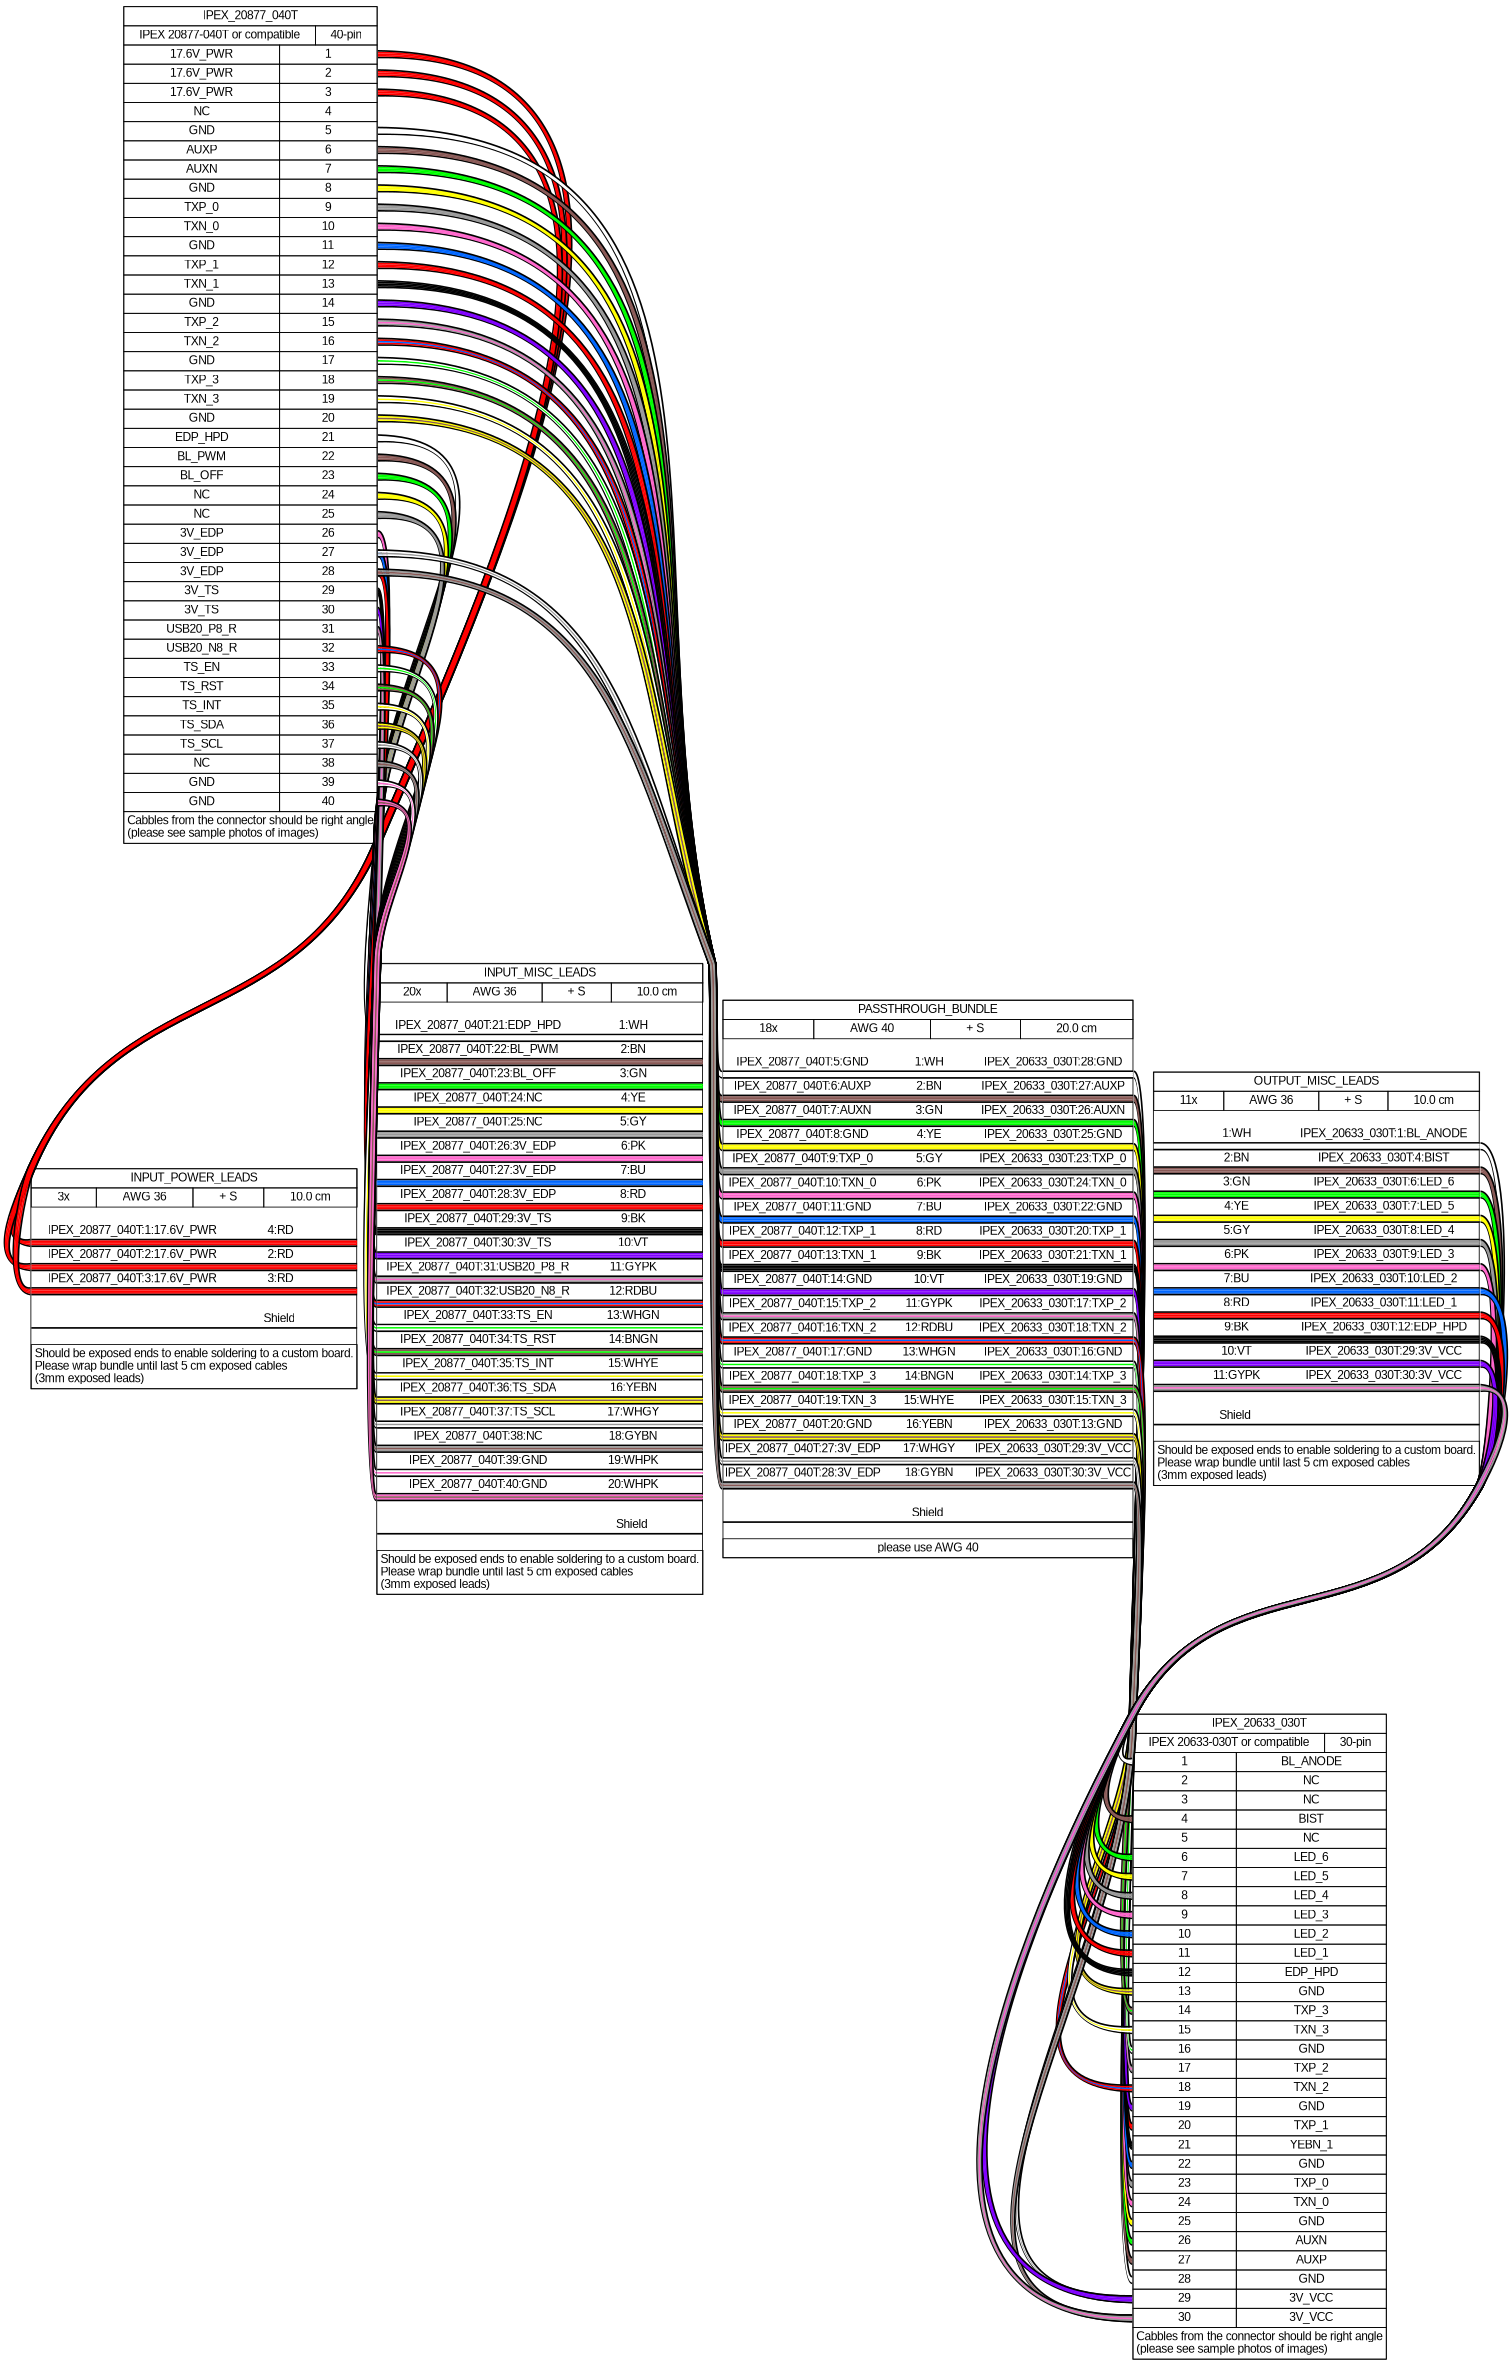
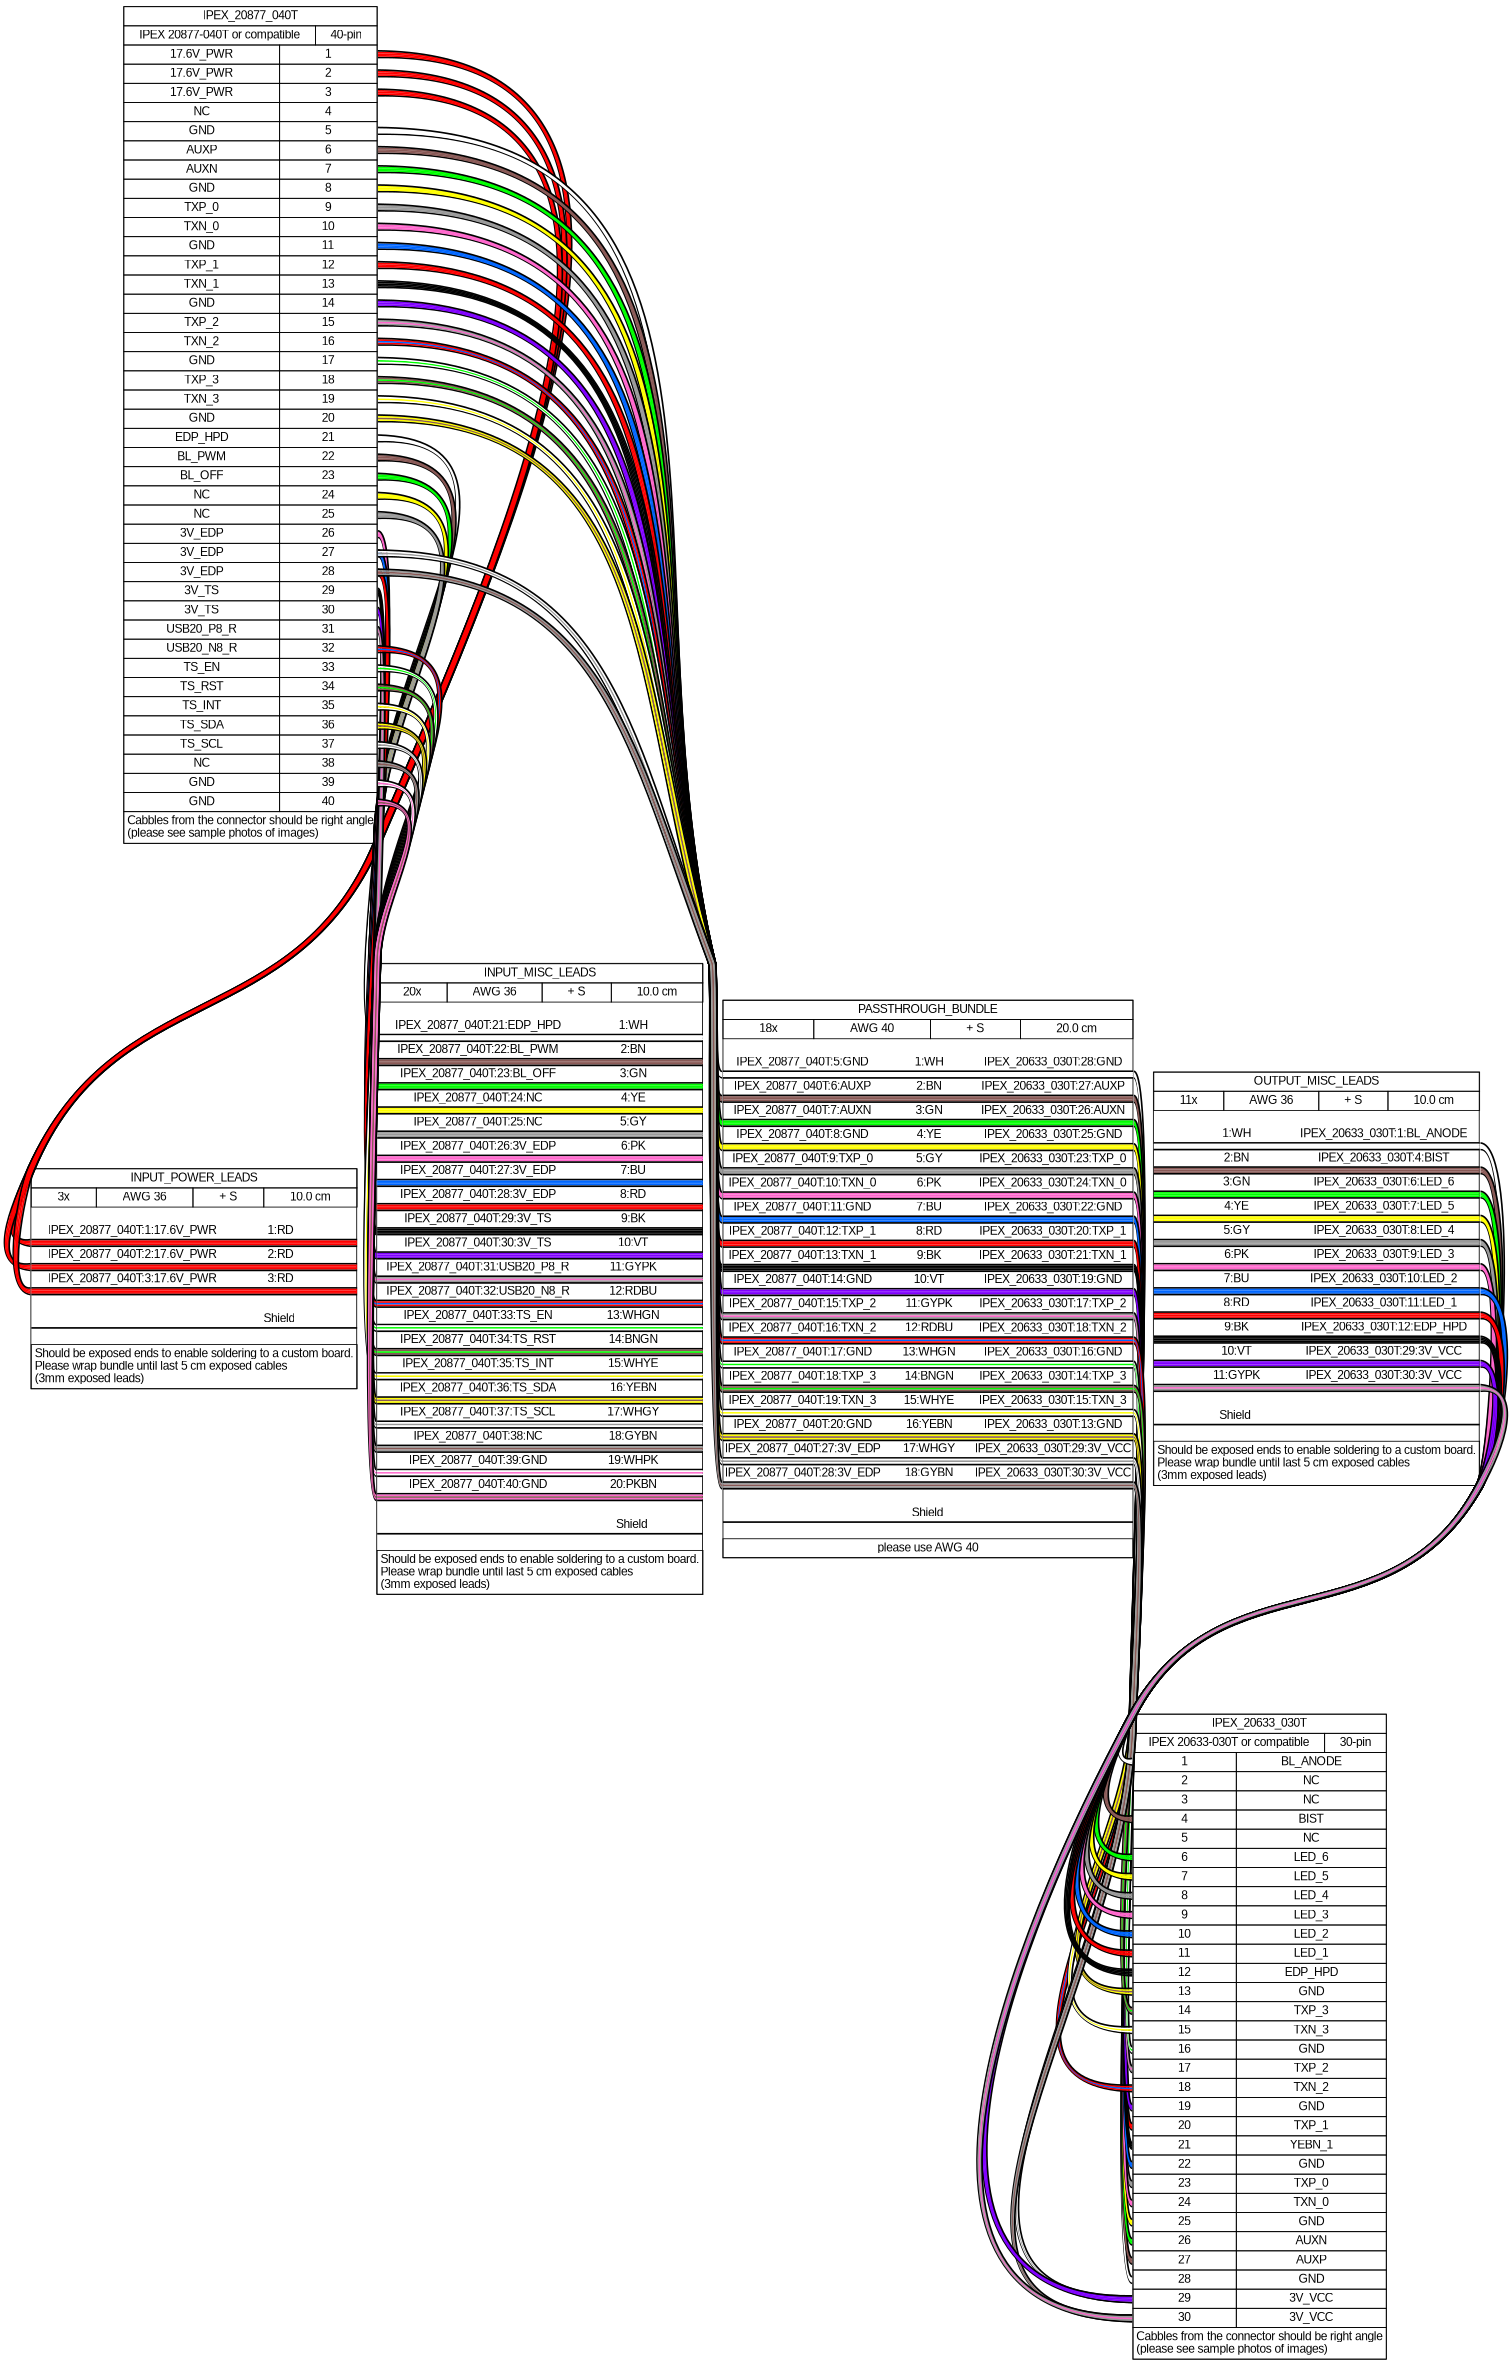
node "INPUT_POWER_LEADS": text "4:RD" -> "1:RD"
node "INPUT_MISC_LEADS": text "20:WHPK" -> "20:PKBN"
